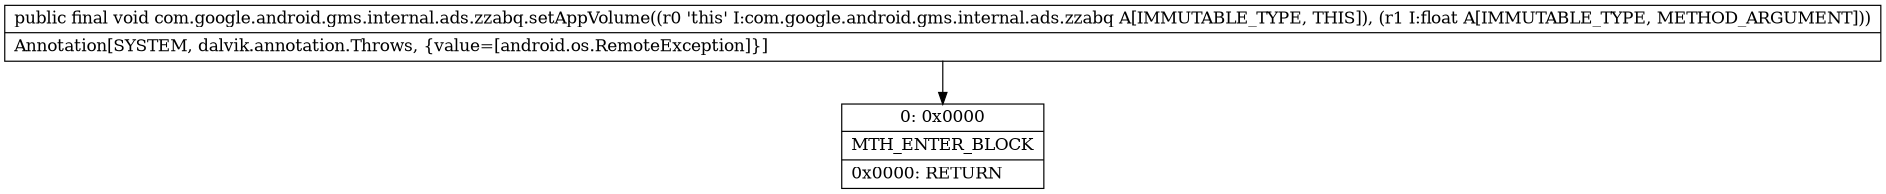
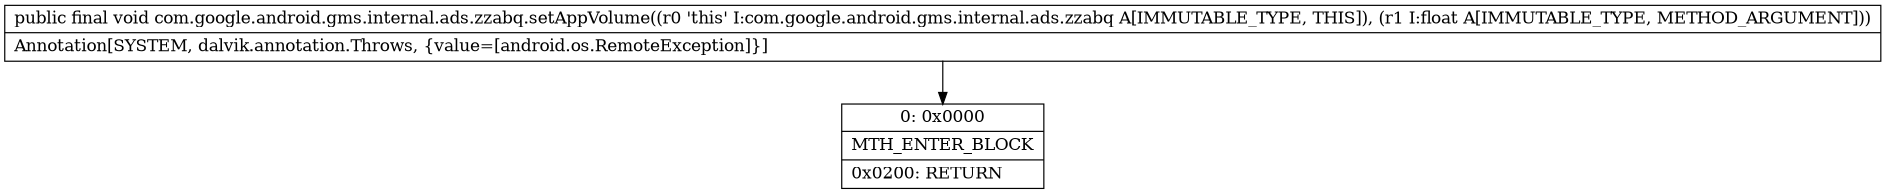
node "0: 0x0000": text "0x0000: RETURN" -> "0x0200: RETURN"
